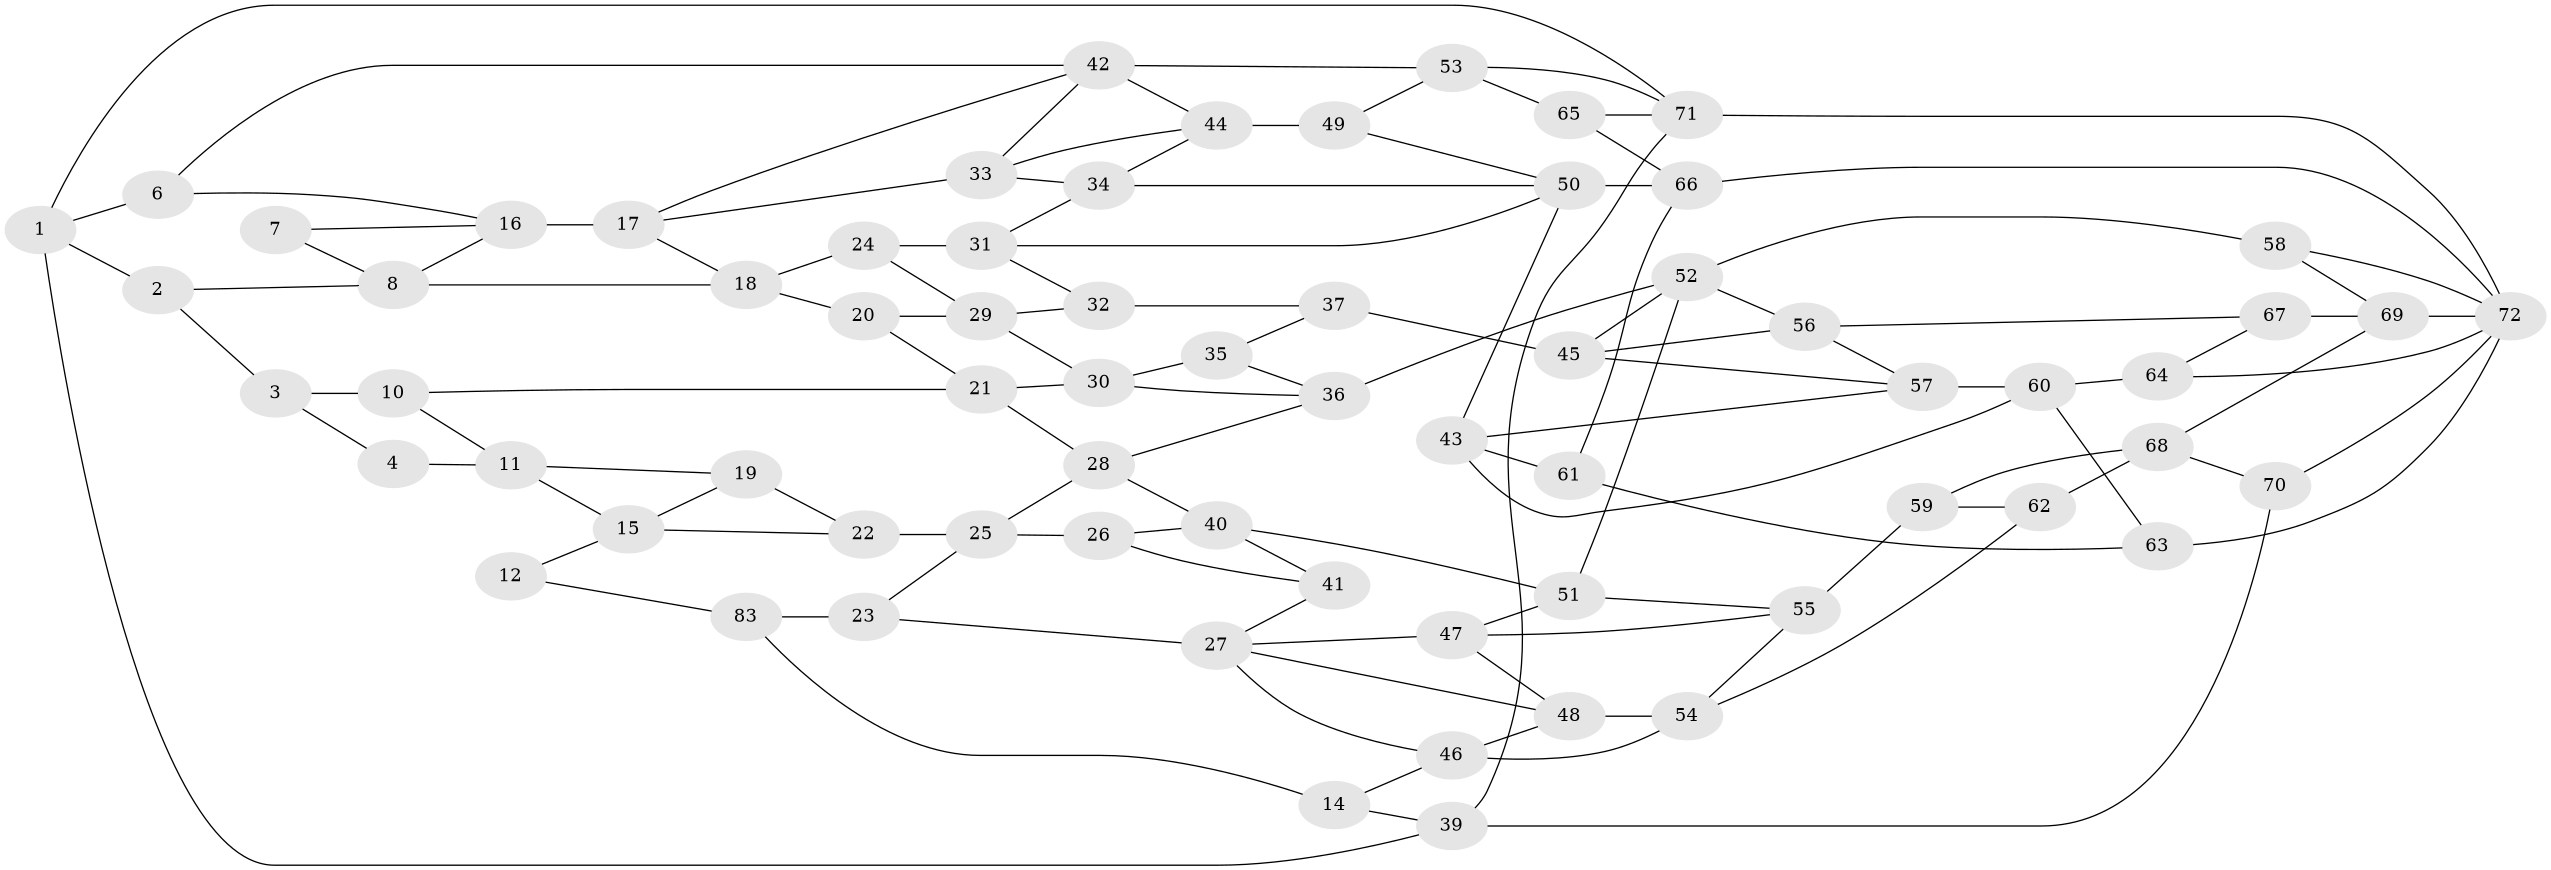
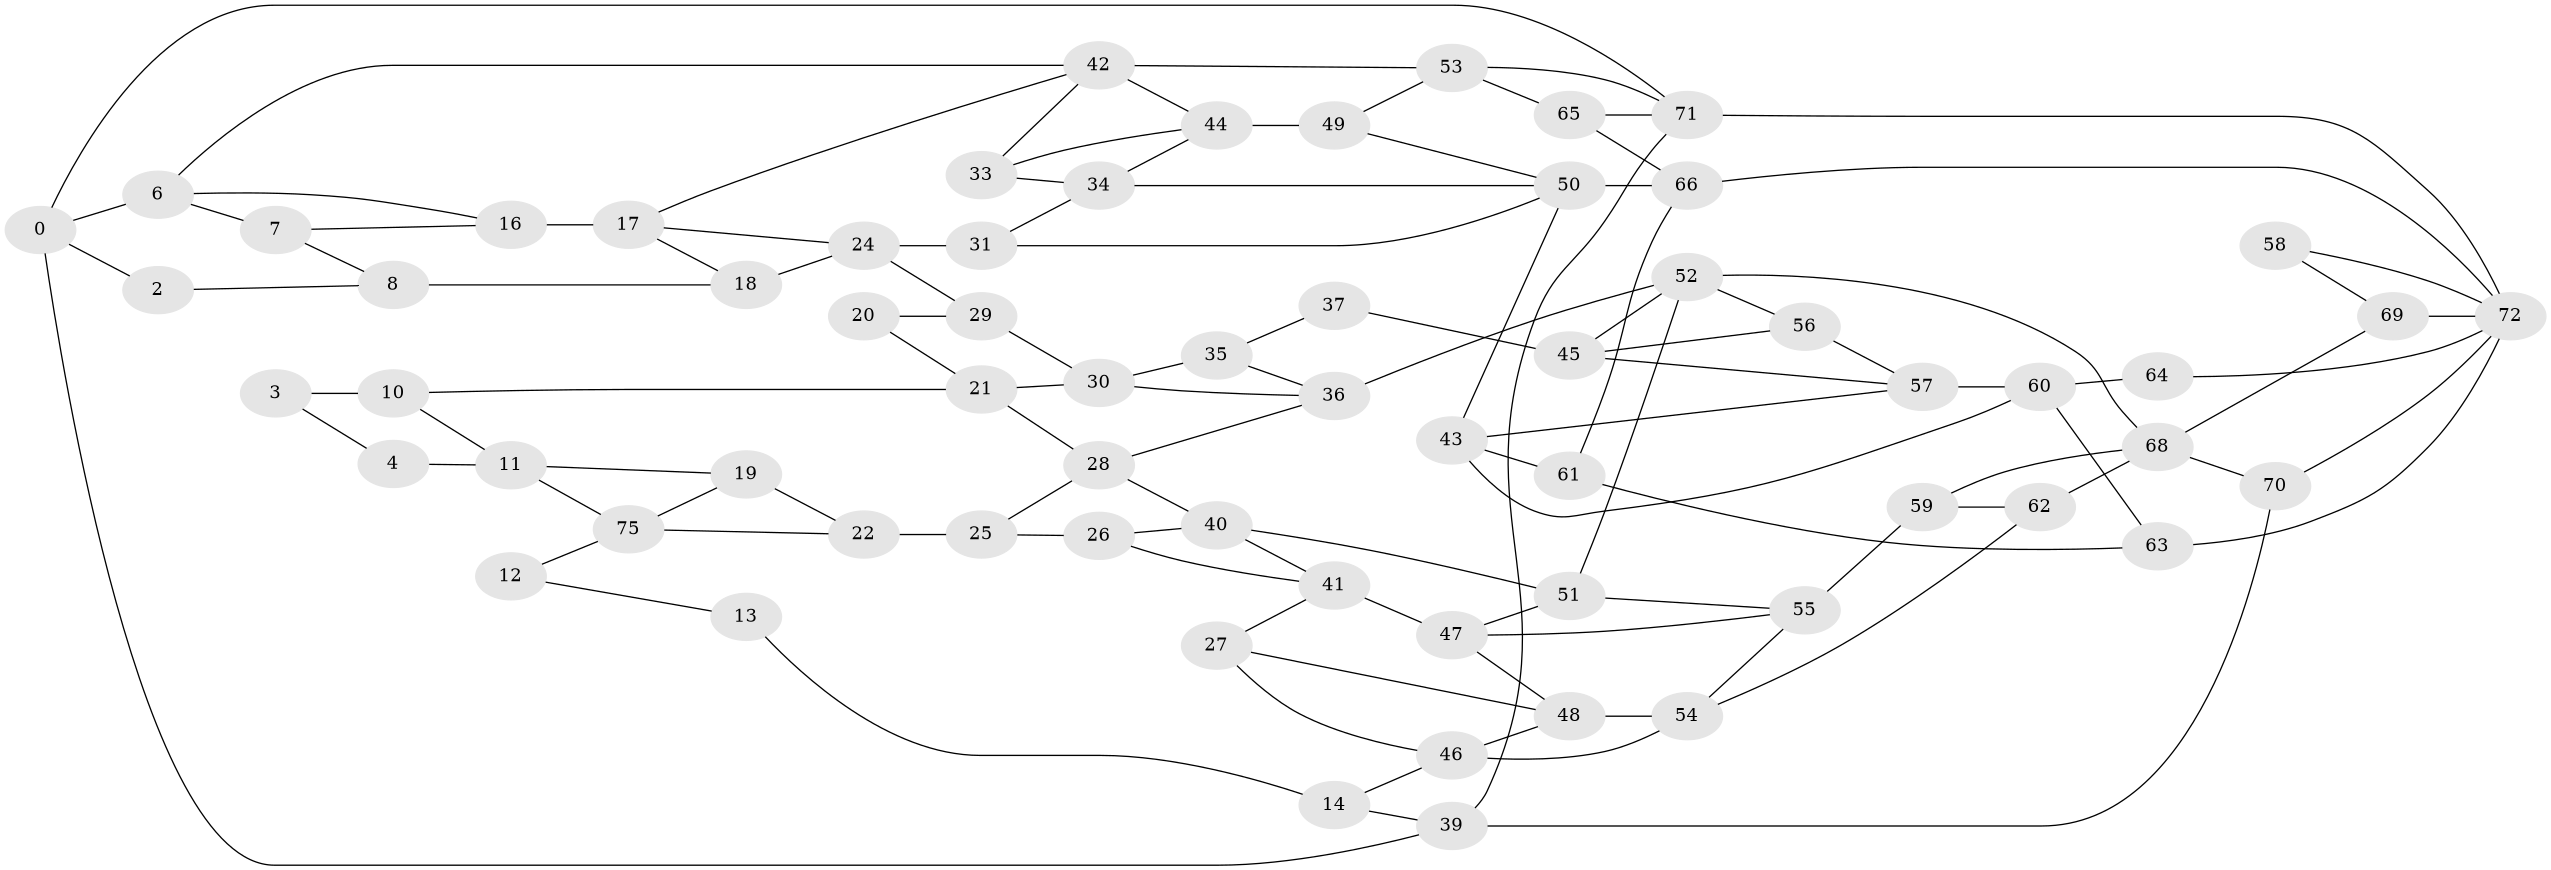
edge "33" -- "17": now "24" -- "17"
edge "6" -- "7": added
edge "58" -- "52": now "68" -- "52"
node "1": label "1" -> "0"
edge "16" -- "8": removed
edge "18" -- "20": removed
node "32": removed
node "67": removed
edge "2" -- "3": removed
node "15": label "15" -> "75"
node "83": label "83" -> "13"
node "23": removed
edge "47" -- "27": now "47" -- "41"
